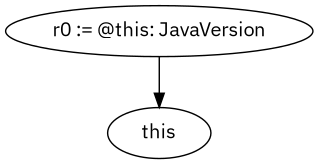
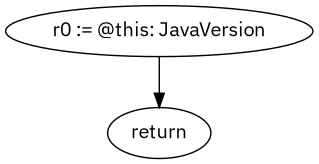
node "this": label "this" -> "return"
